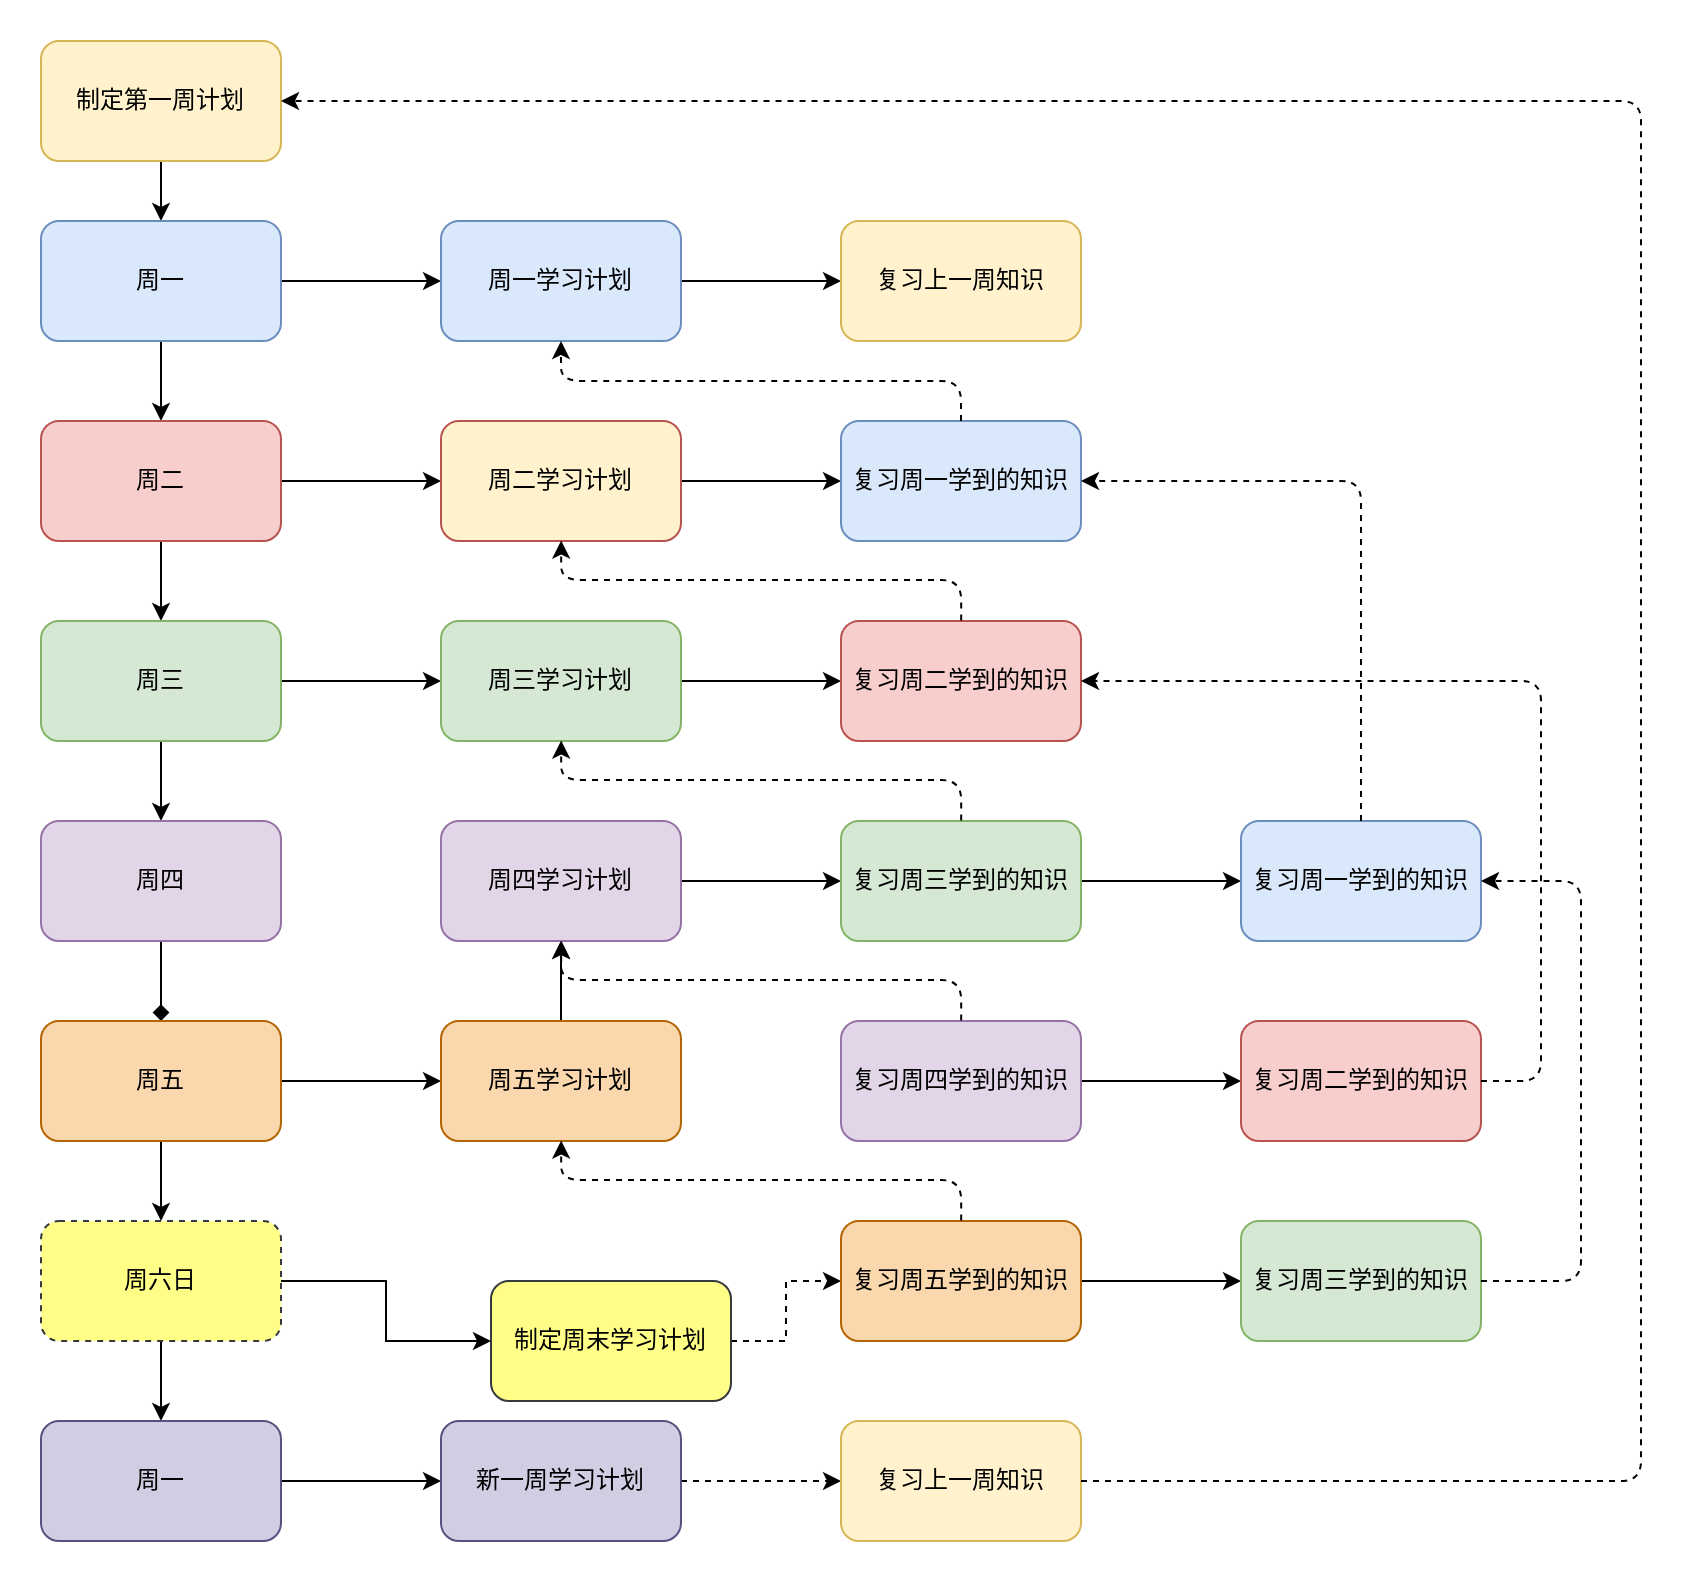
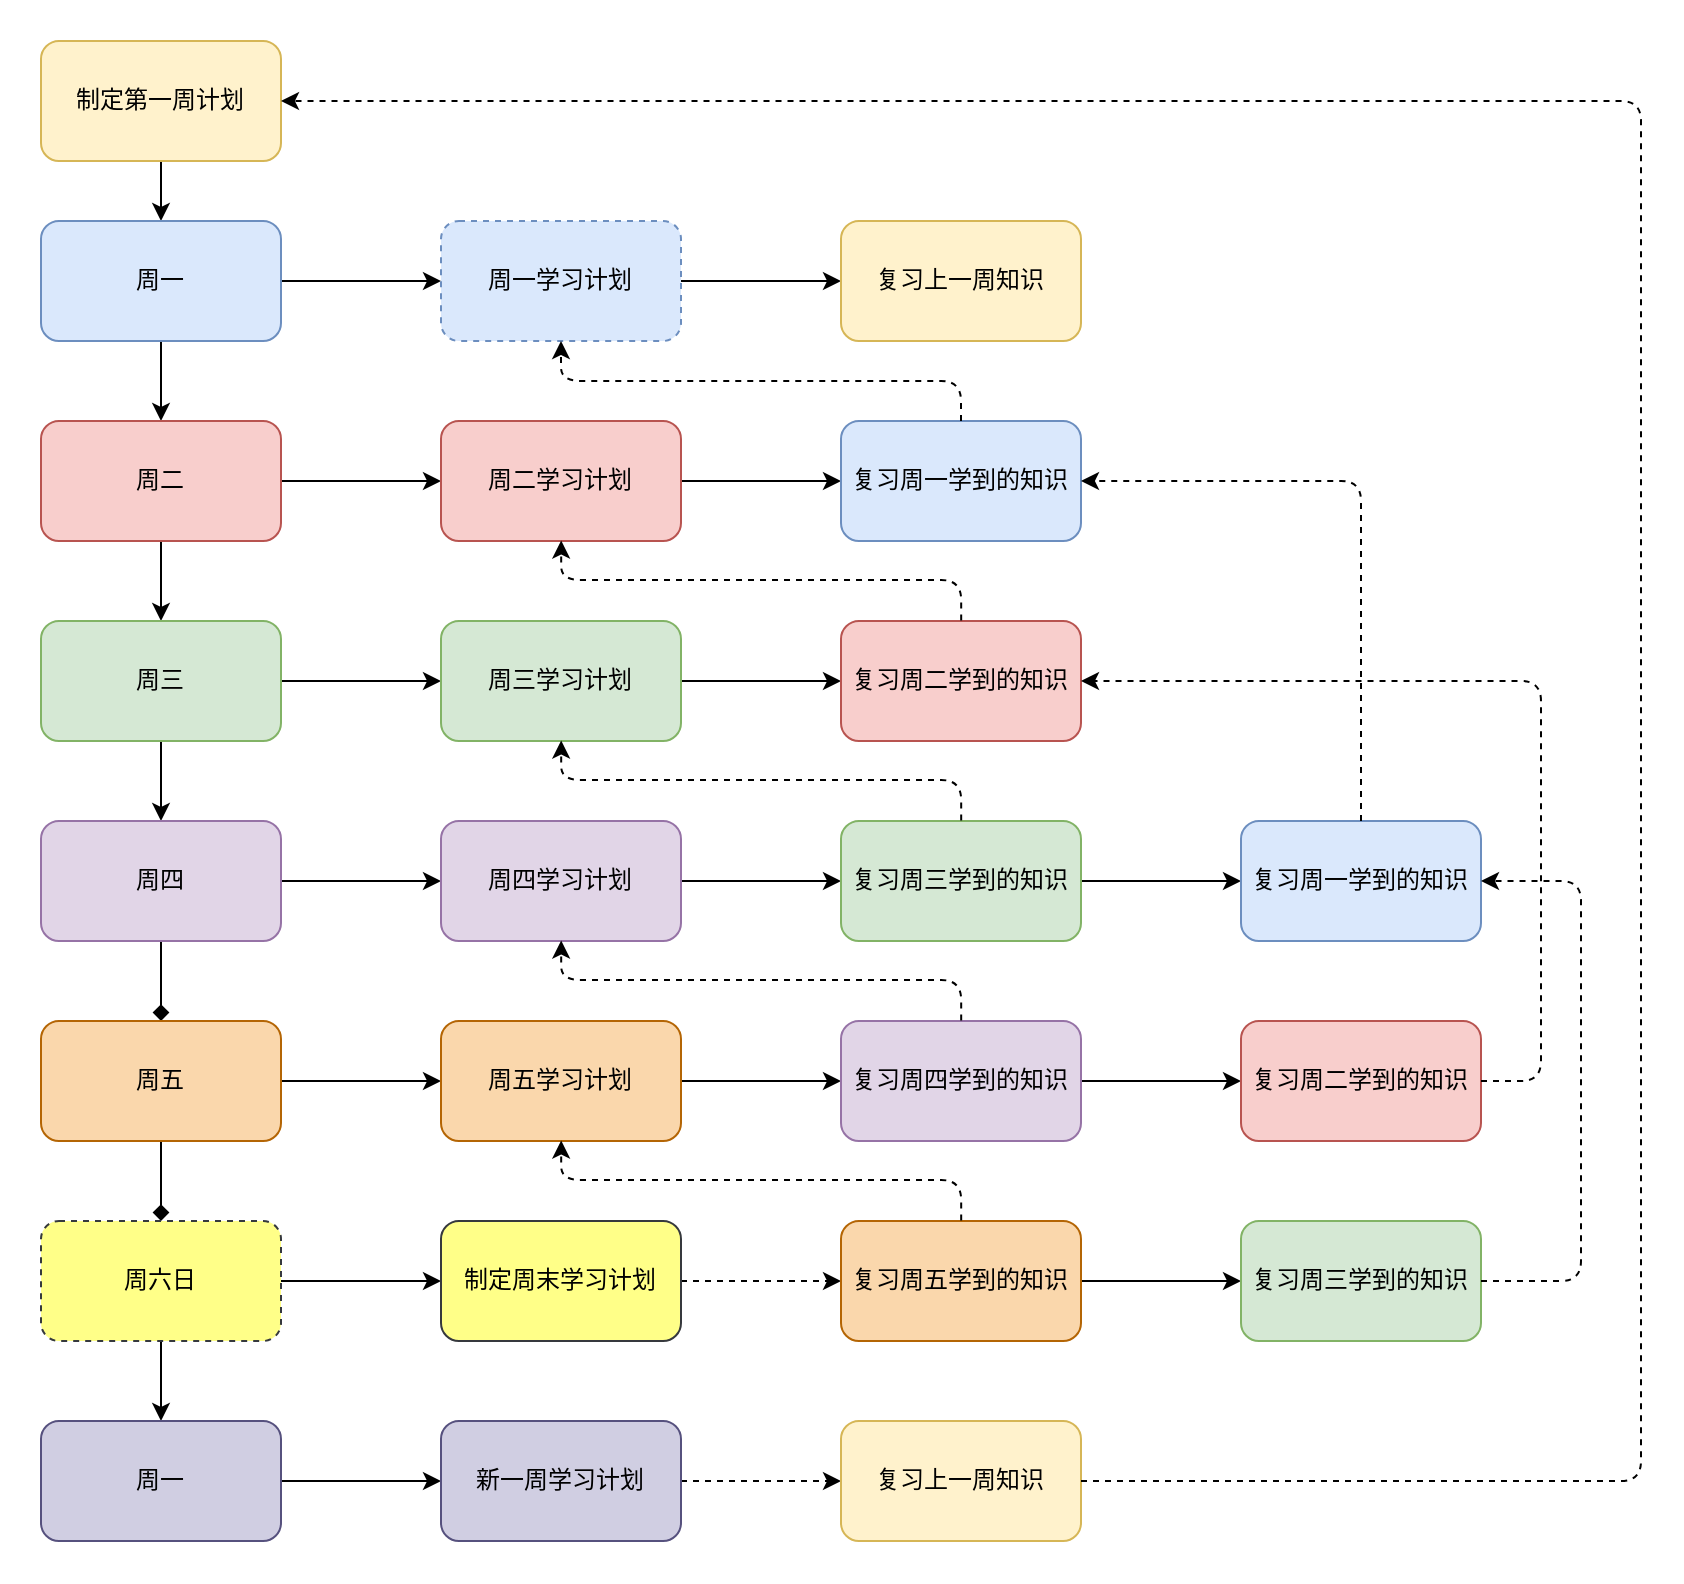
node "周一学习计划": style solid -> dashed
node "周二学习计划": fillcolor #fff2cc -> #f8cecc
edge "周四" -> "周四学习计划": added
edge "周五学习计划" -> "周四学习计划": now "周五学习计划" -> "复习周四学到的知识"
edge "周五" -> "周六日": arrowhead classic -> diamond
node "制定周末学习计划": moved (611, 1341) -> (561, 1281)
